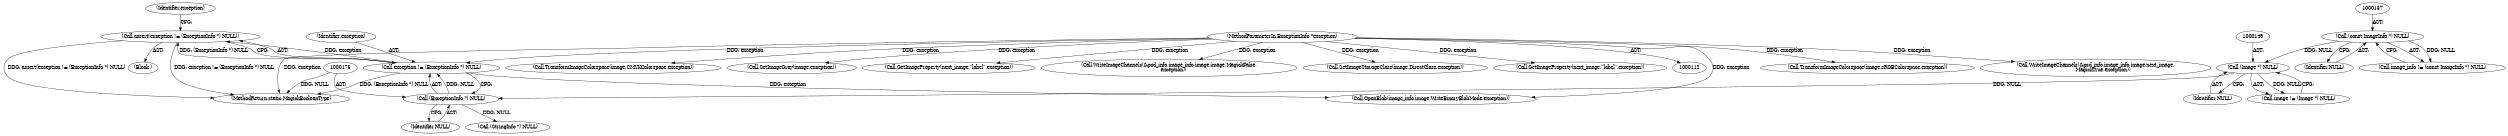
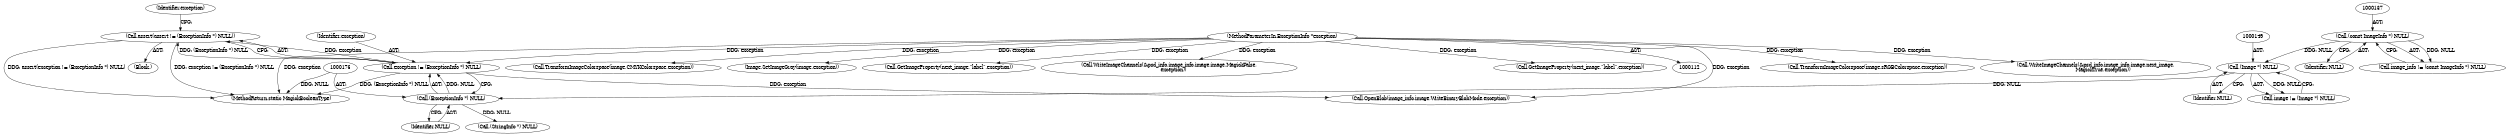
node "(Call,assert(exception != (ExceptionInfo *) NULL))": label "(Call,assert(exception != (ExceptionInfo *) NULL))" -> "(Call,assert(assert != (ExceptionInfo *) NULL))"
node "(Call,SetImageGray(image,exception))": label "(Call,SetImageGray(image,exception))" -> "(Image,SetImageGray(image,exception))"
node "(Call,SetImageStorageClass(image,DirectClass,exception))": removed
